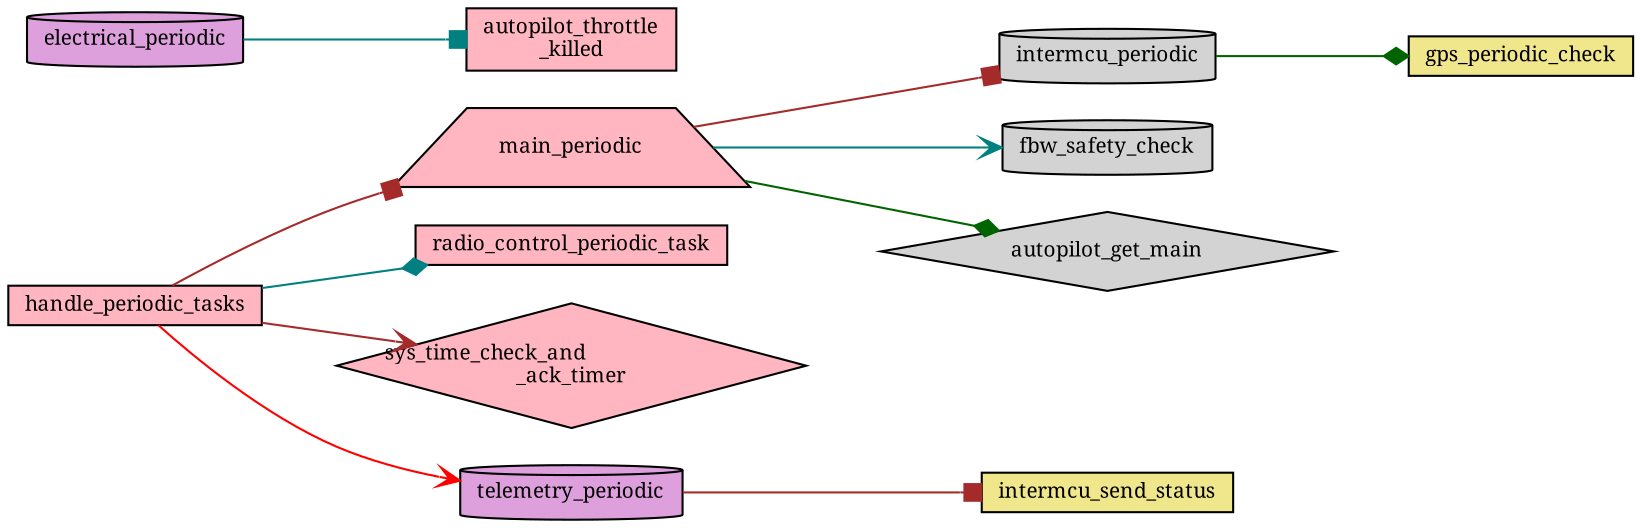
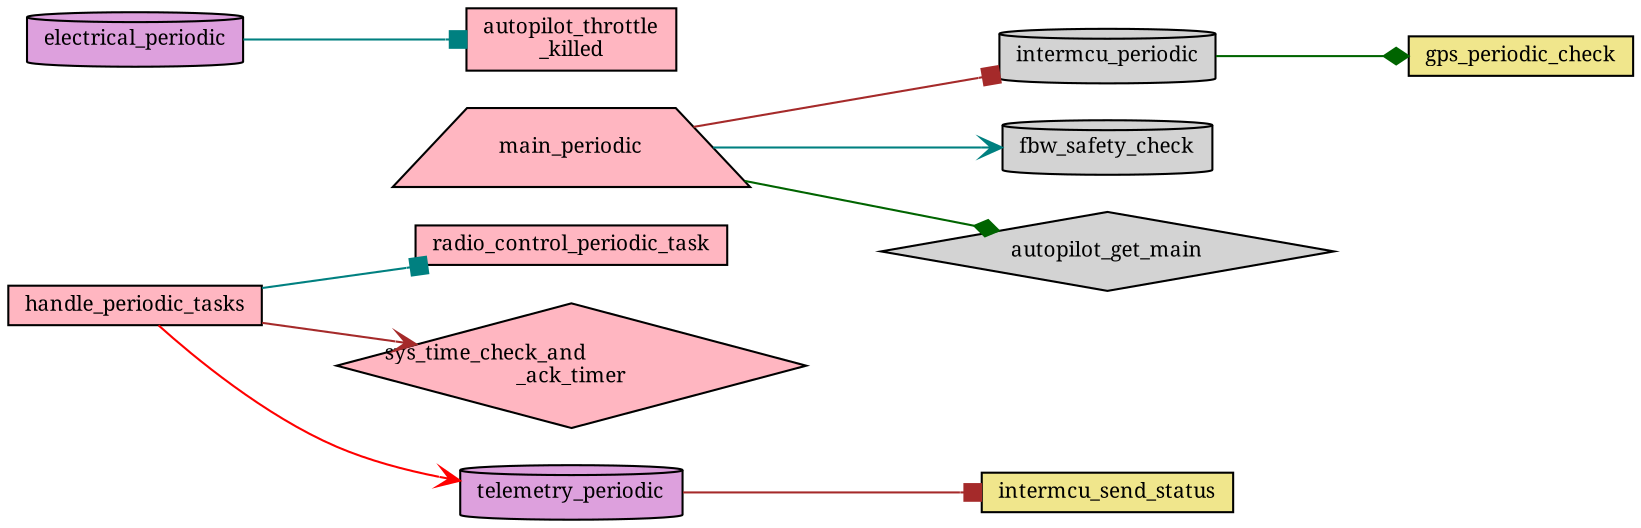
edge "handle_periodic_tasks" -> "main_periodic": removed
edge "handle_periodic_tasks" -> "radio_control_periodic_task": arrowhead diamond -> box
